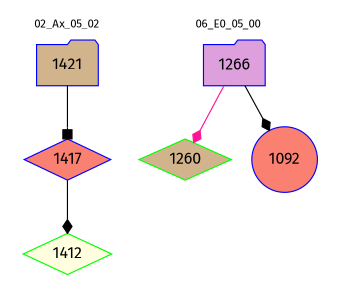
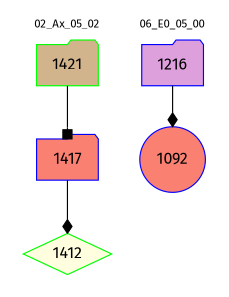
node "1421": color blue -> green
node "1266": label "1266" -> "1216"
node "1417": shape diamond -> folder
node "1260": removed
